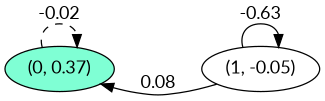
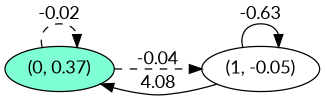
edge "(0, 0.37)" -> "(1, -0.05)": added, label "-0.04"
edge "(1, -0.05)" -> "(0, 0.37)": label "0.08" -> "4.08"
